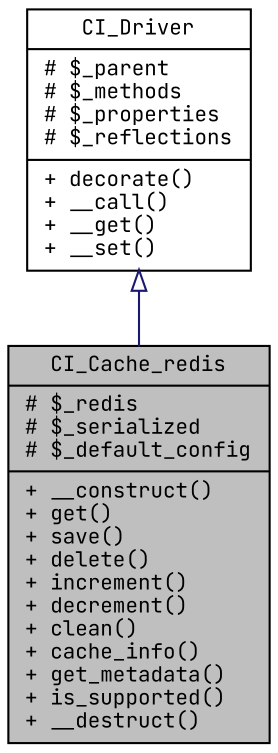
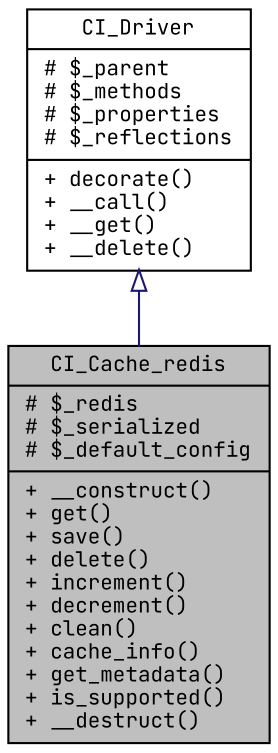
node "CI_Driver": text "+ __set()" -> "+ __delete()"
